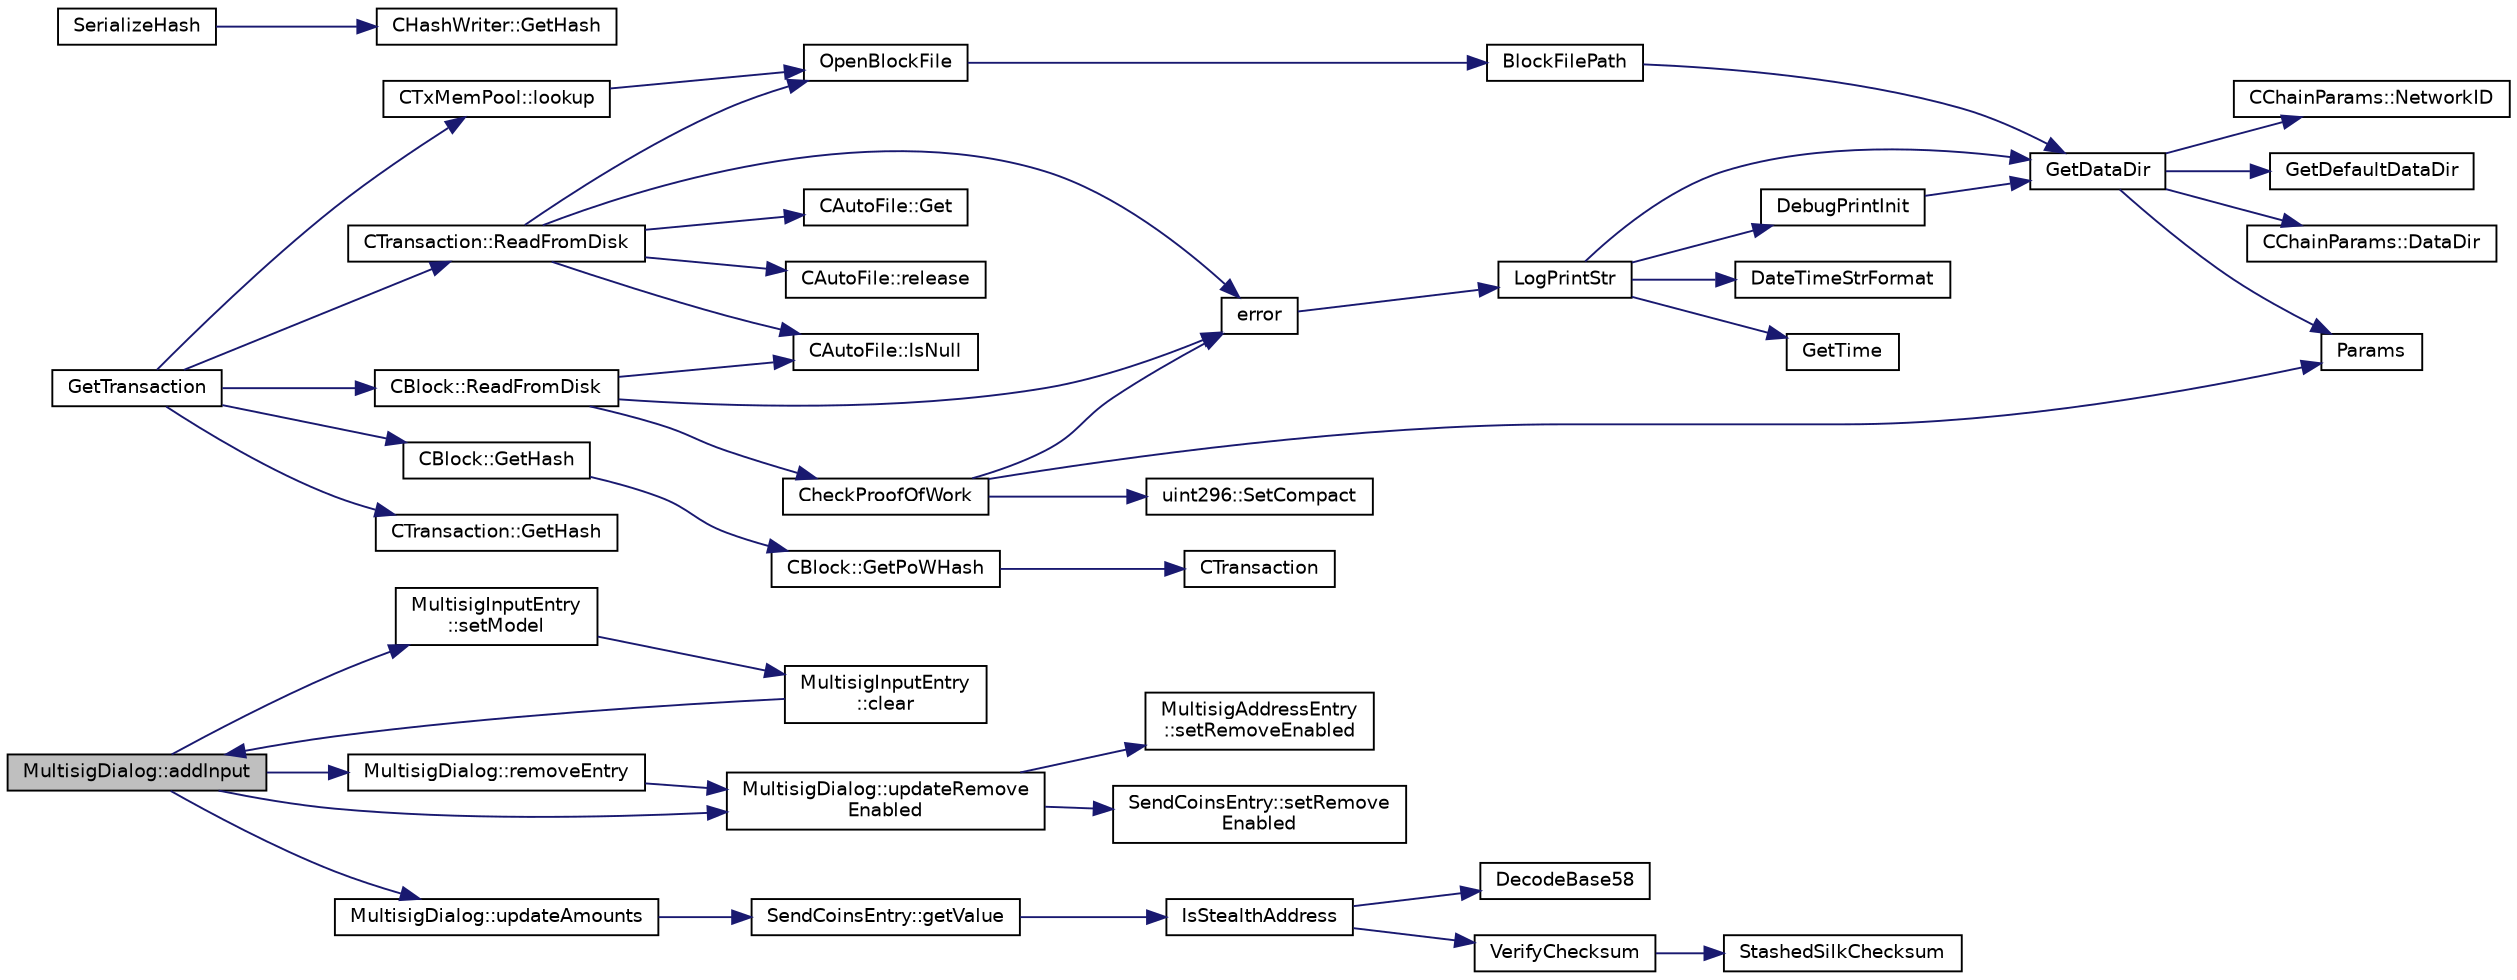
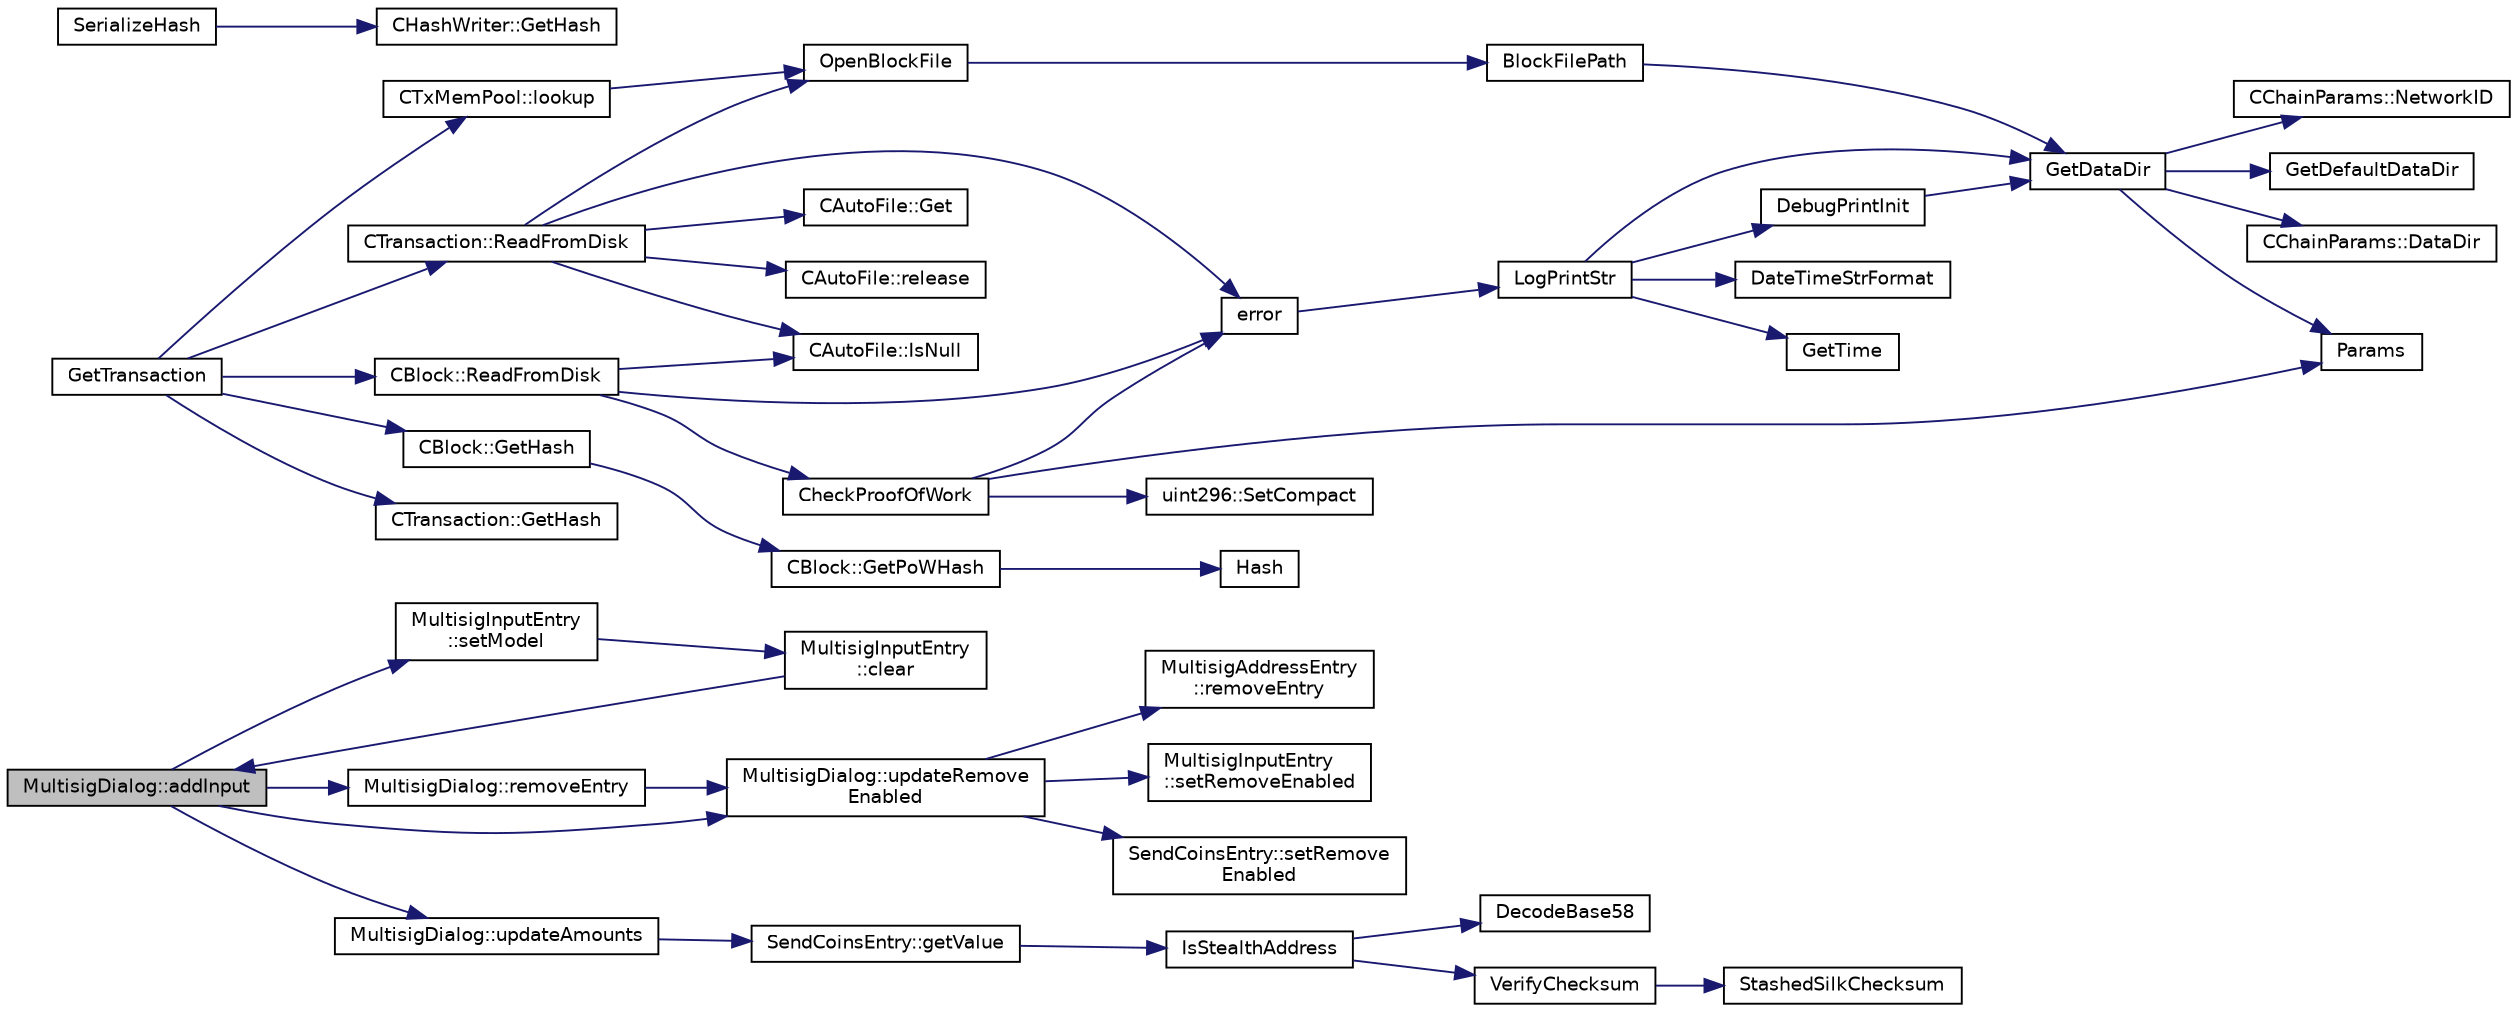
node "CTransaction": label "CTransaction" -> "Hash"
node "MultisigAddressEntry ::setRemoveEnabled": label "MultisigAddressEntry ::setRemoveEnabled" -> "MultisigAddressEntry ::removeEntry"
node "MultisigInputEntry ::setRemoveEnabled": added
